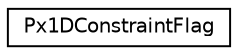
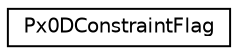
node "Px1DConstraintFlag": label "Px1DConstraintFlag" -> "Px0DConstraintFlag"
